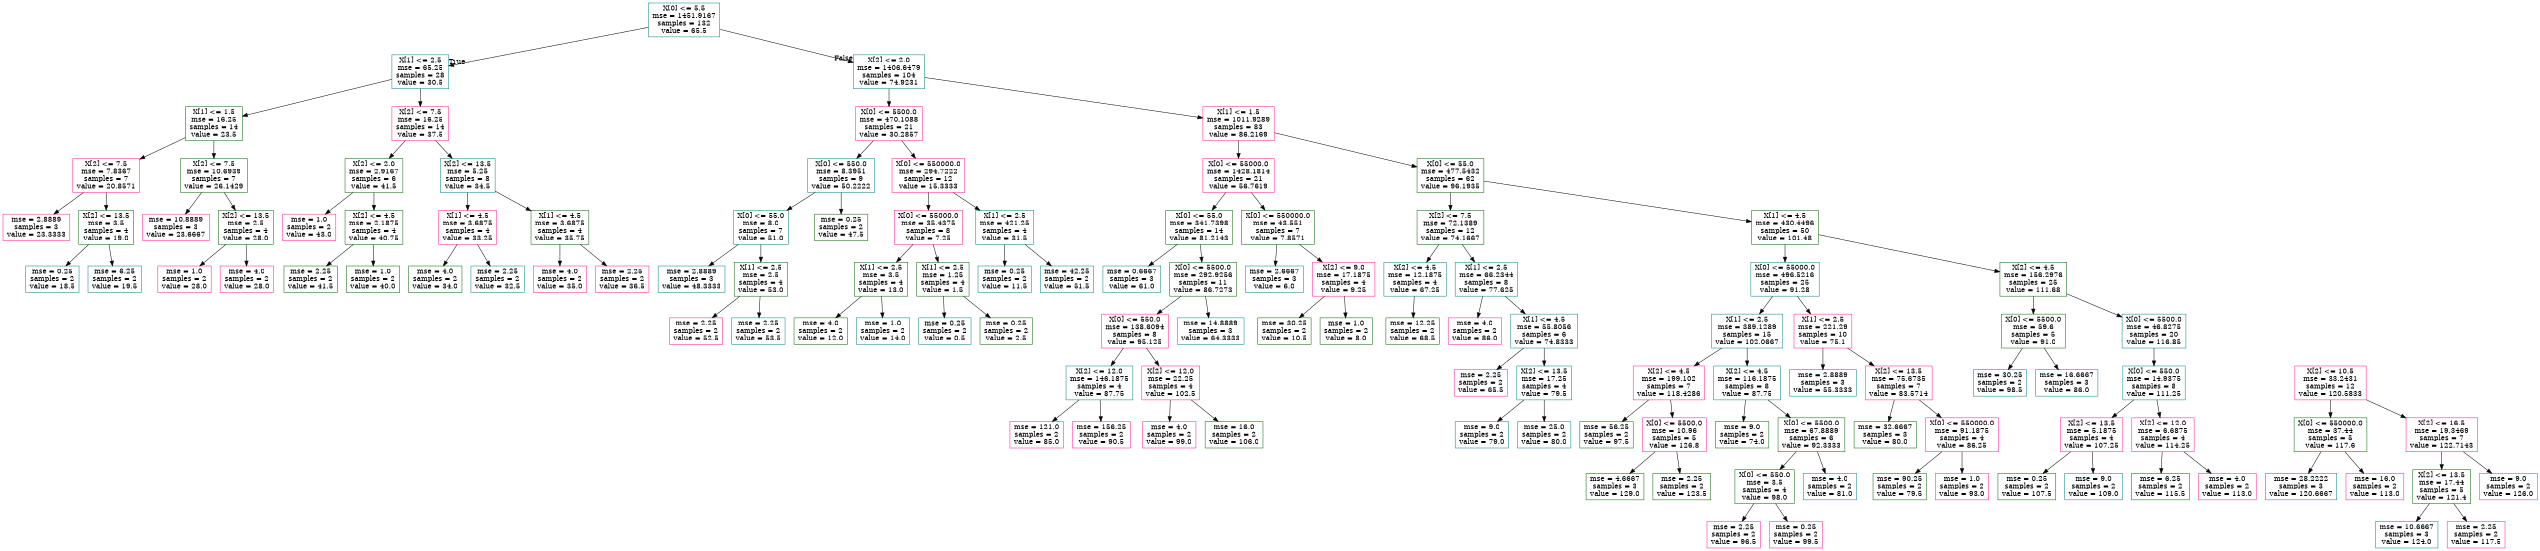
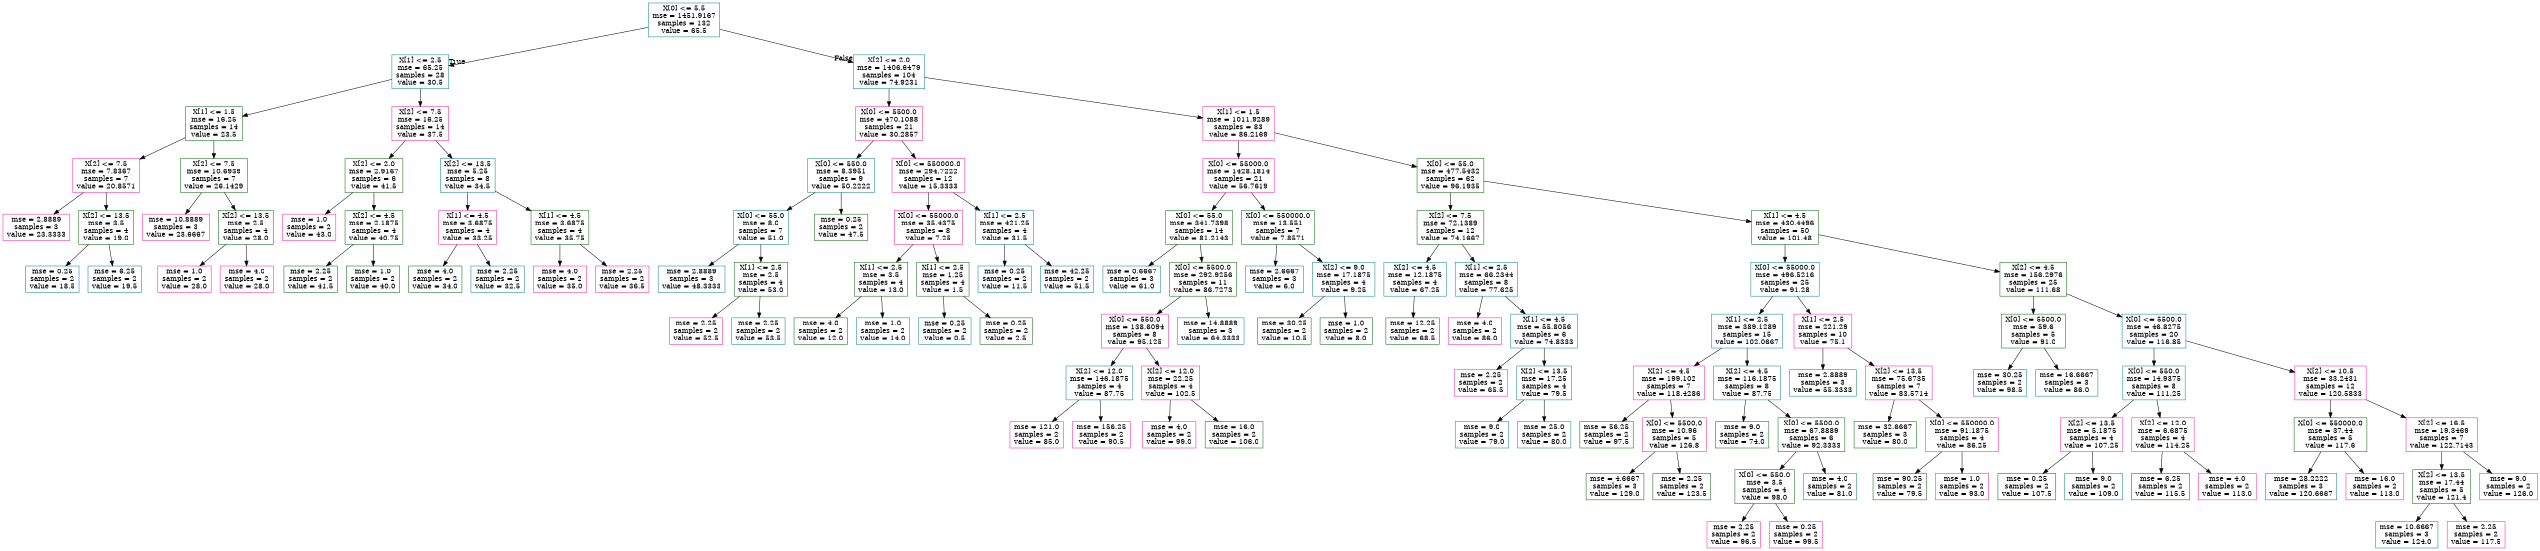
node "X[0] <= 550000.0 mse = 43.551 samples = 7 value = 7.8571": label "X[0] <= 550000.0 mse = 43.551 samples = 7 value = 7.8571" -> "X[0] <= 550000.0 mse = 13.551 samples = 7 value = 7.8571"
node "X[2] <= 9.0 mse = 17.1875 samples = 4 value = 9.25": color deeppink -> teal
edge "X[0] <= 5500.0 mse = 46.8275 samples = 20 value = 116.85" -> "X[2] <= 10.5 mse = 33.2431 samples = 12 value = 120.5833": added
